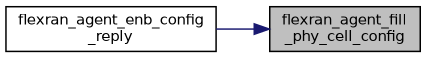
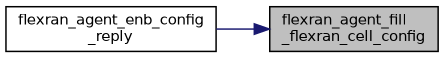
node "flexran_agent_fill _phy_cell_config": label "flexran_agent_fill _phy_cell_config" -> "flexran_agent_fill _flexran_cell_config"
